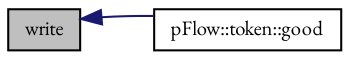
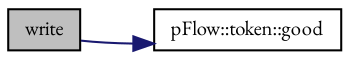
edge "pFlow::token::good" -> "write": reversed
